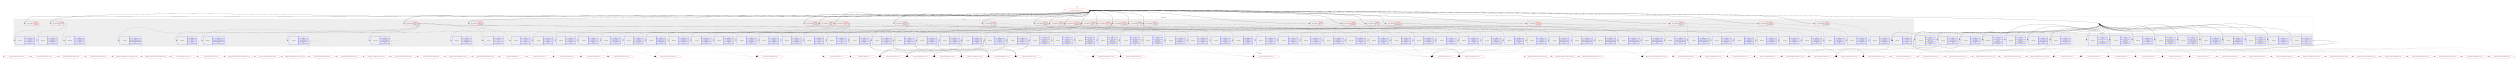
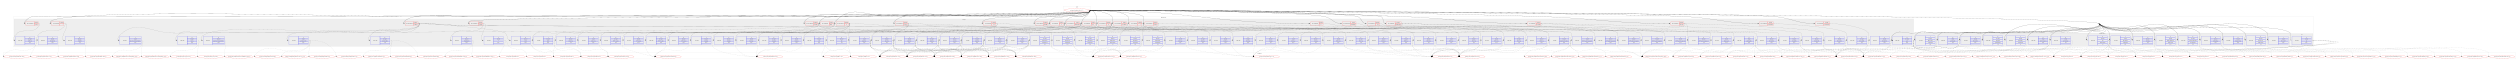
node "portage://dev-perl/DateTime-TimeZone-2.10.0": added
